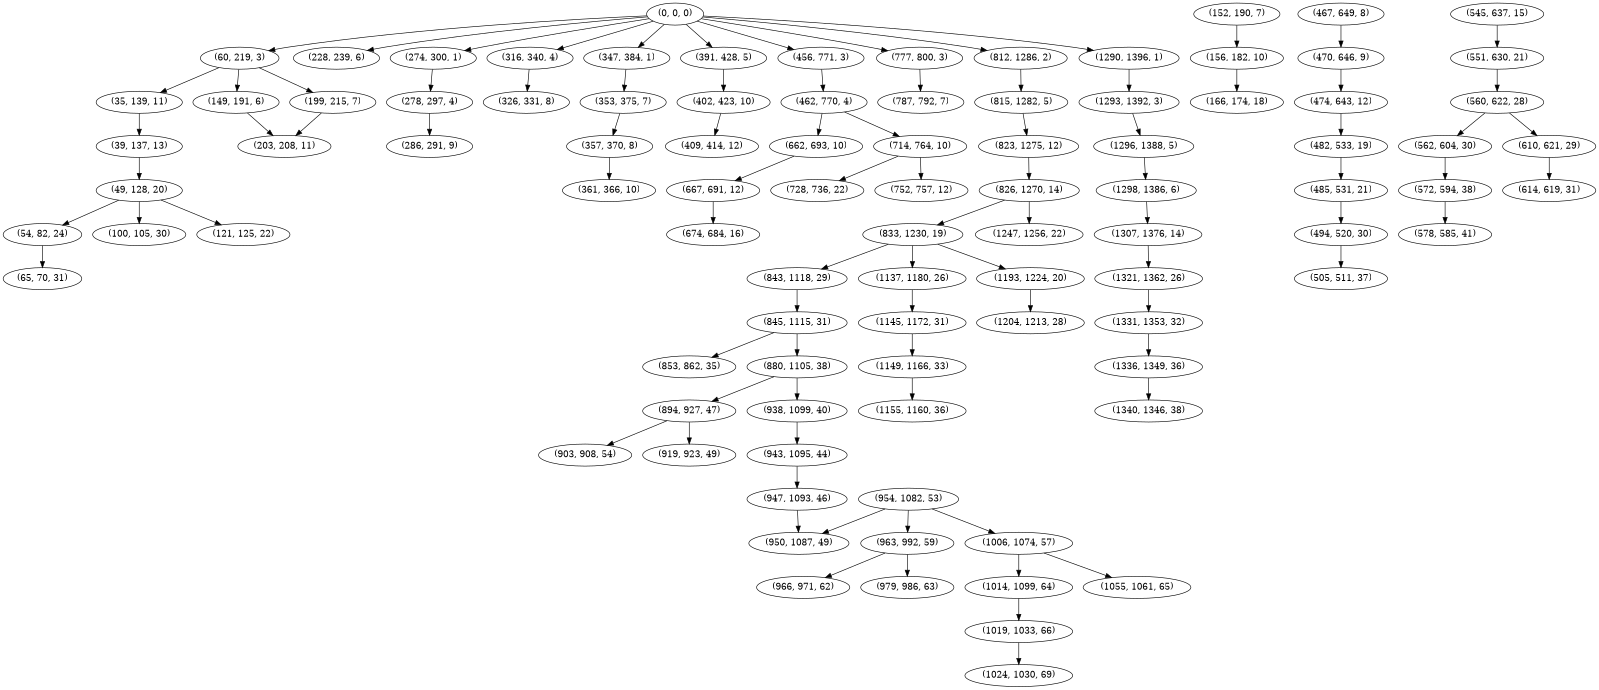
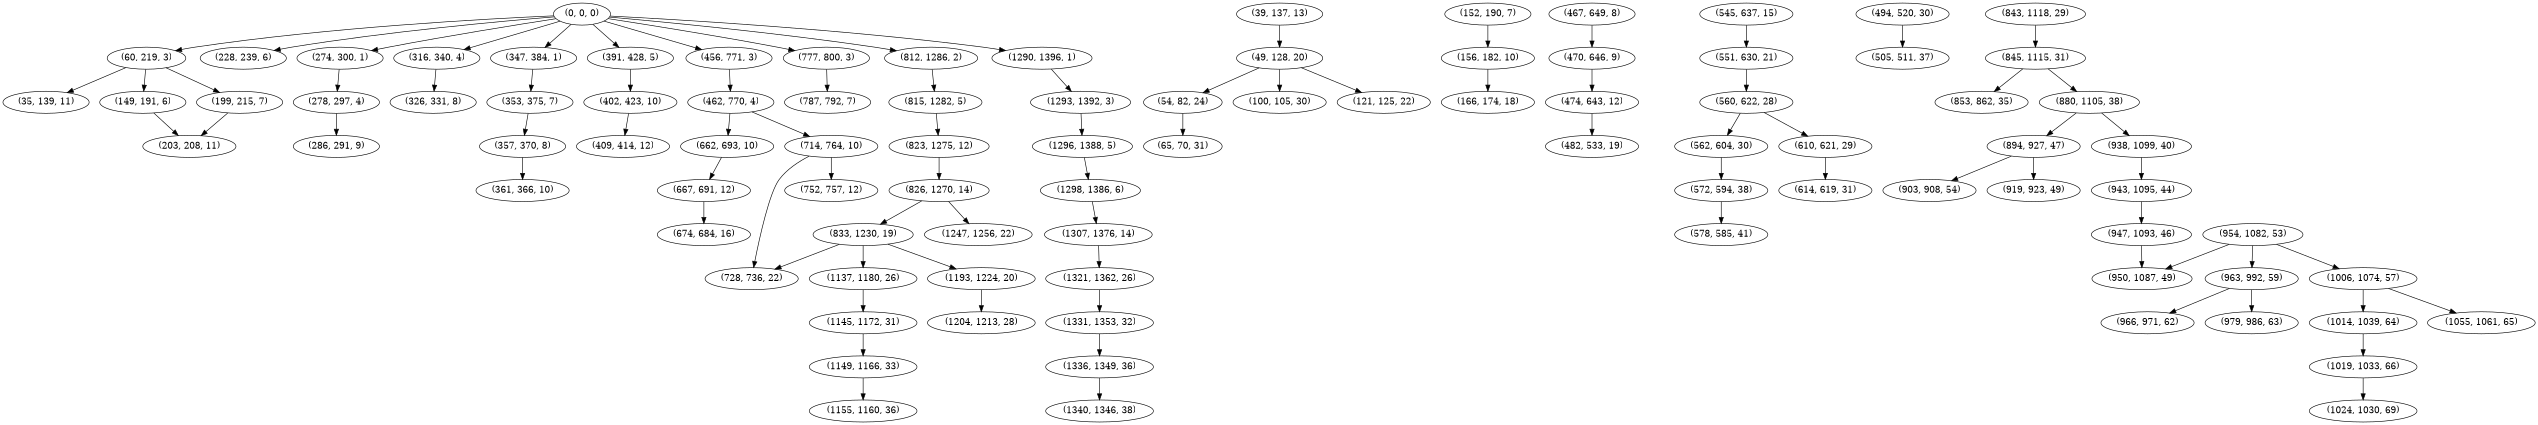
edge "(35, 139, 11)" -> "(39, 137, 13)": removed
node "(485, 531, 21)": removed
edge "(833, 1230, 19)" -> "(843, 1118, 29)": now "(833, 1230, 19)" -> "(728, 736, 22)"
node "(1014, 1099, 64)": label "(1014, 1099, 64)" -> "(1014, 1039, 64)"
